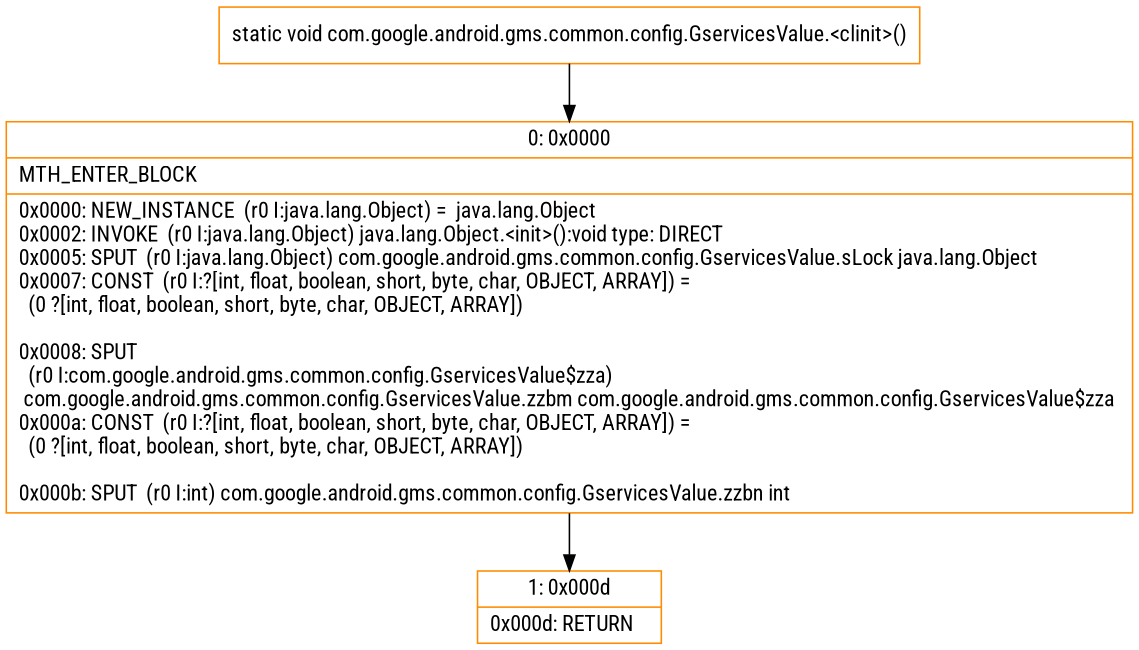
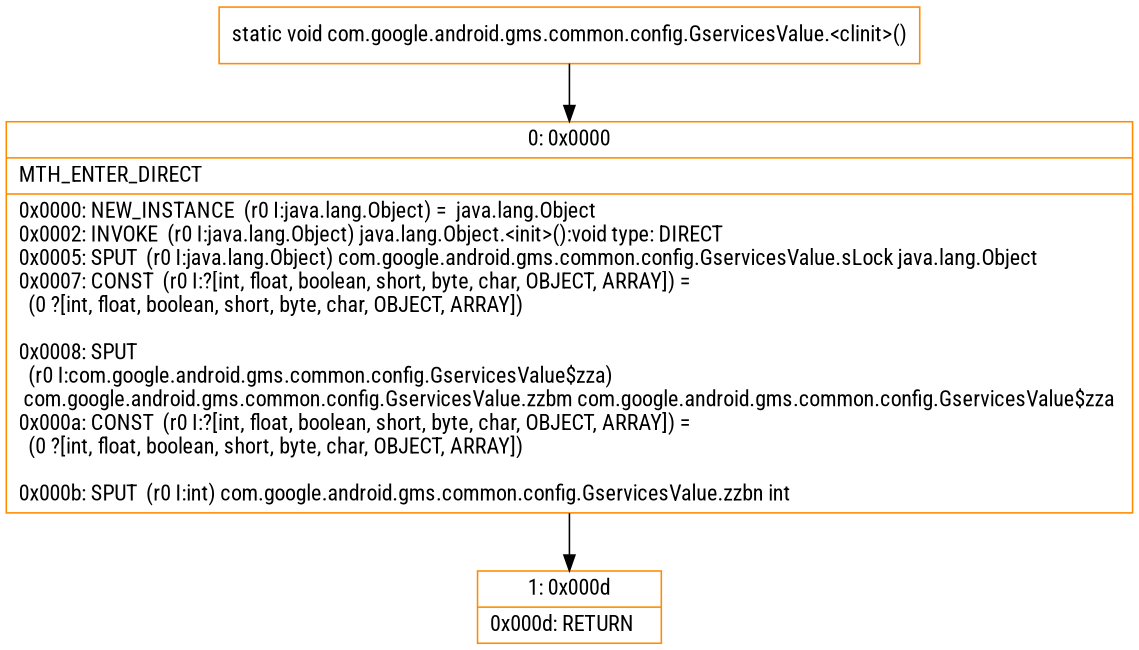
node "0: 0x0000": text "MTH_ENTER_BLOCK" -> "MTH_ENTER_DIRECT"
